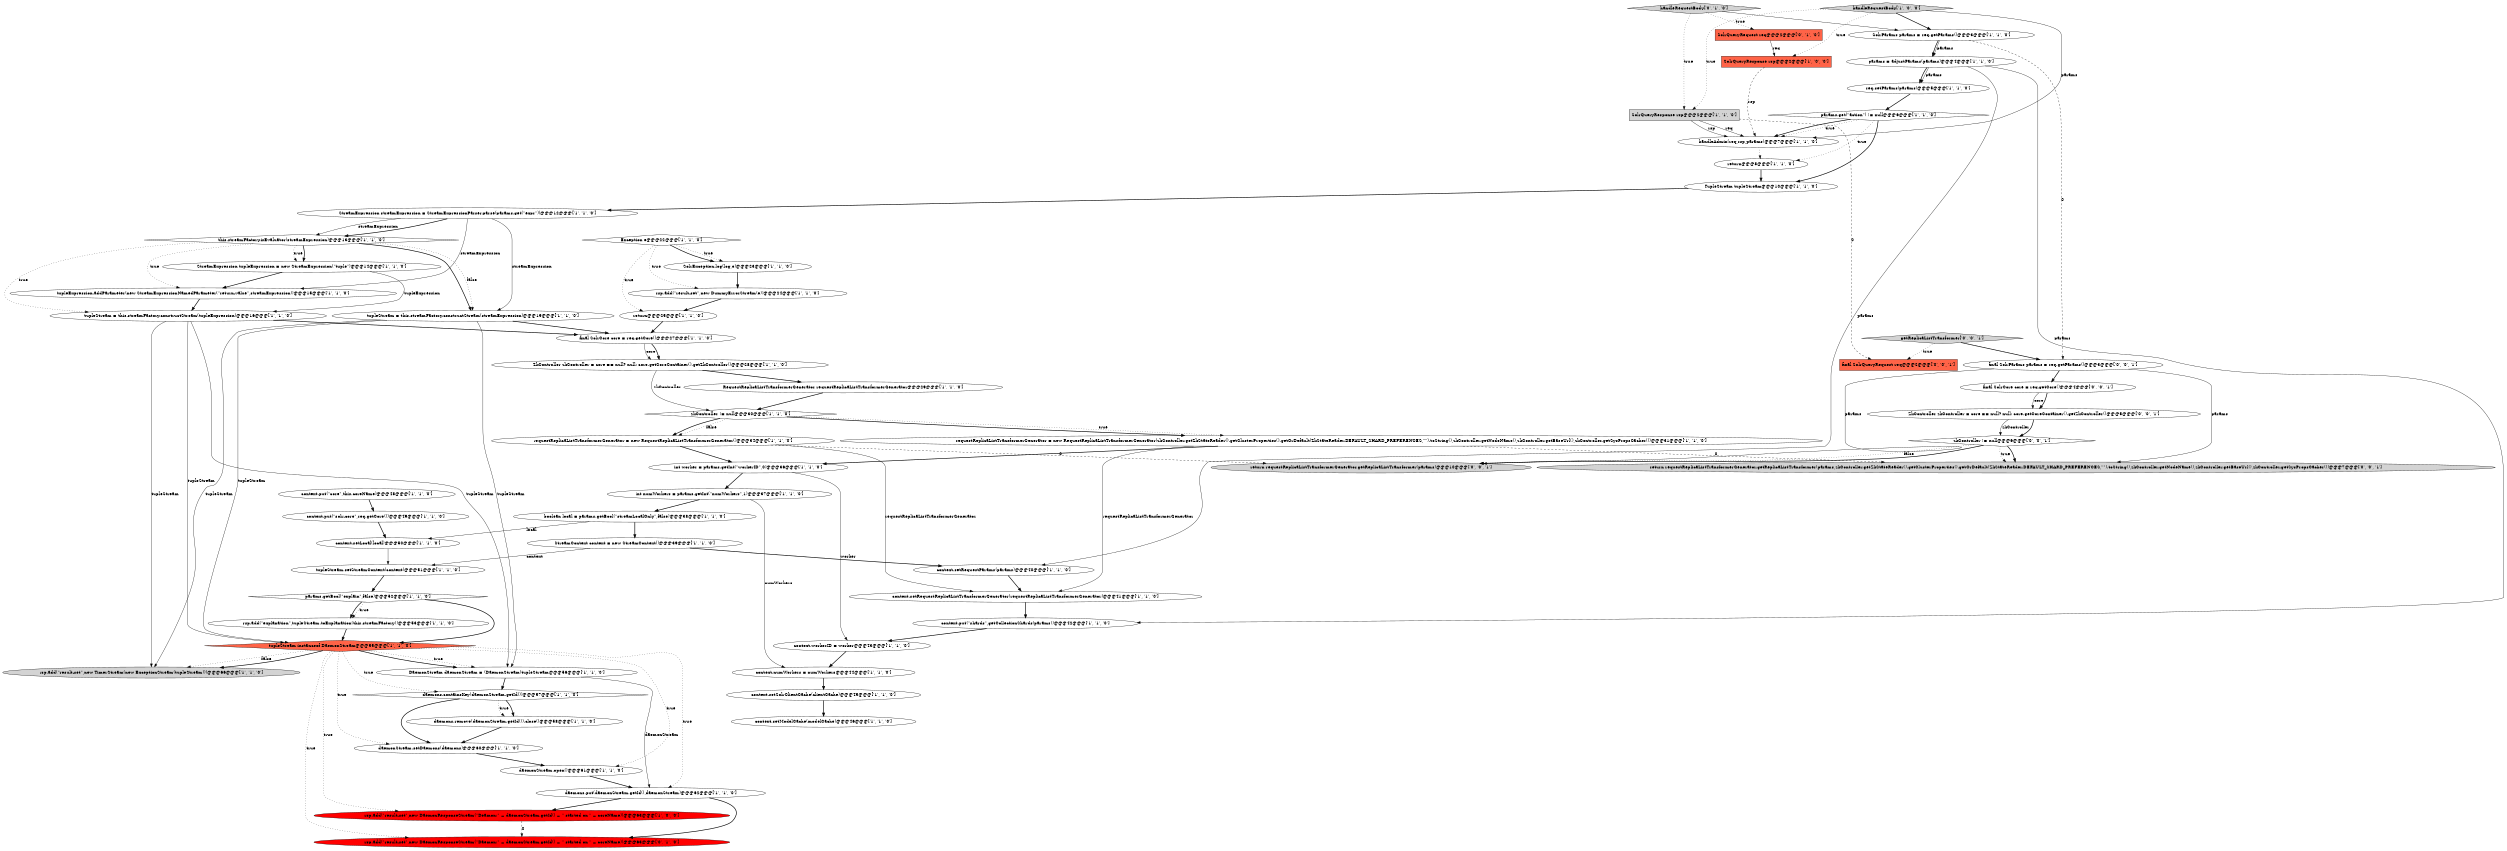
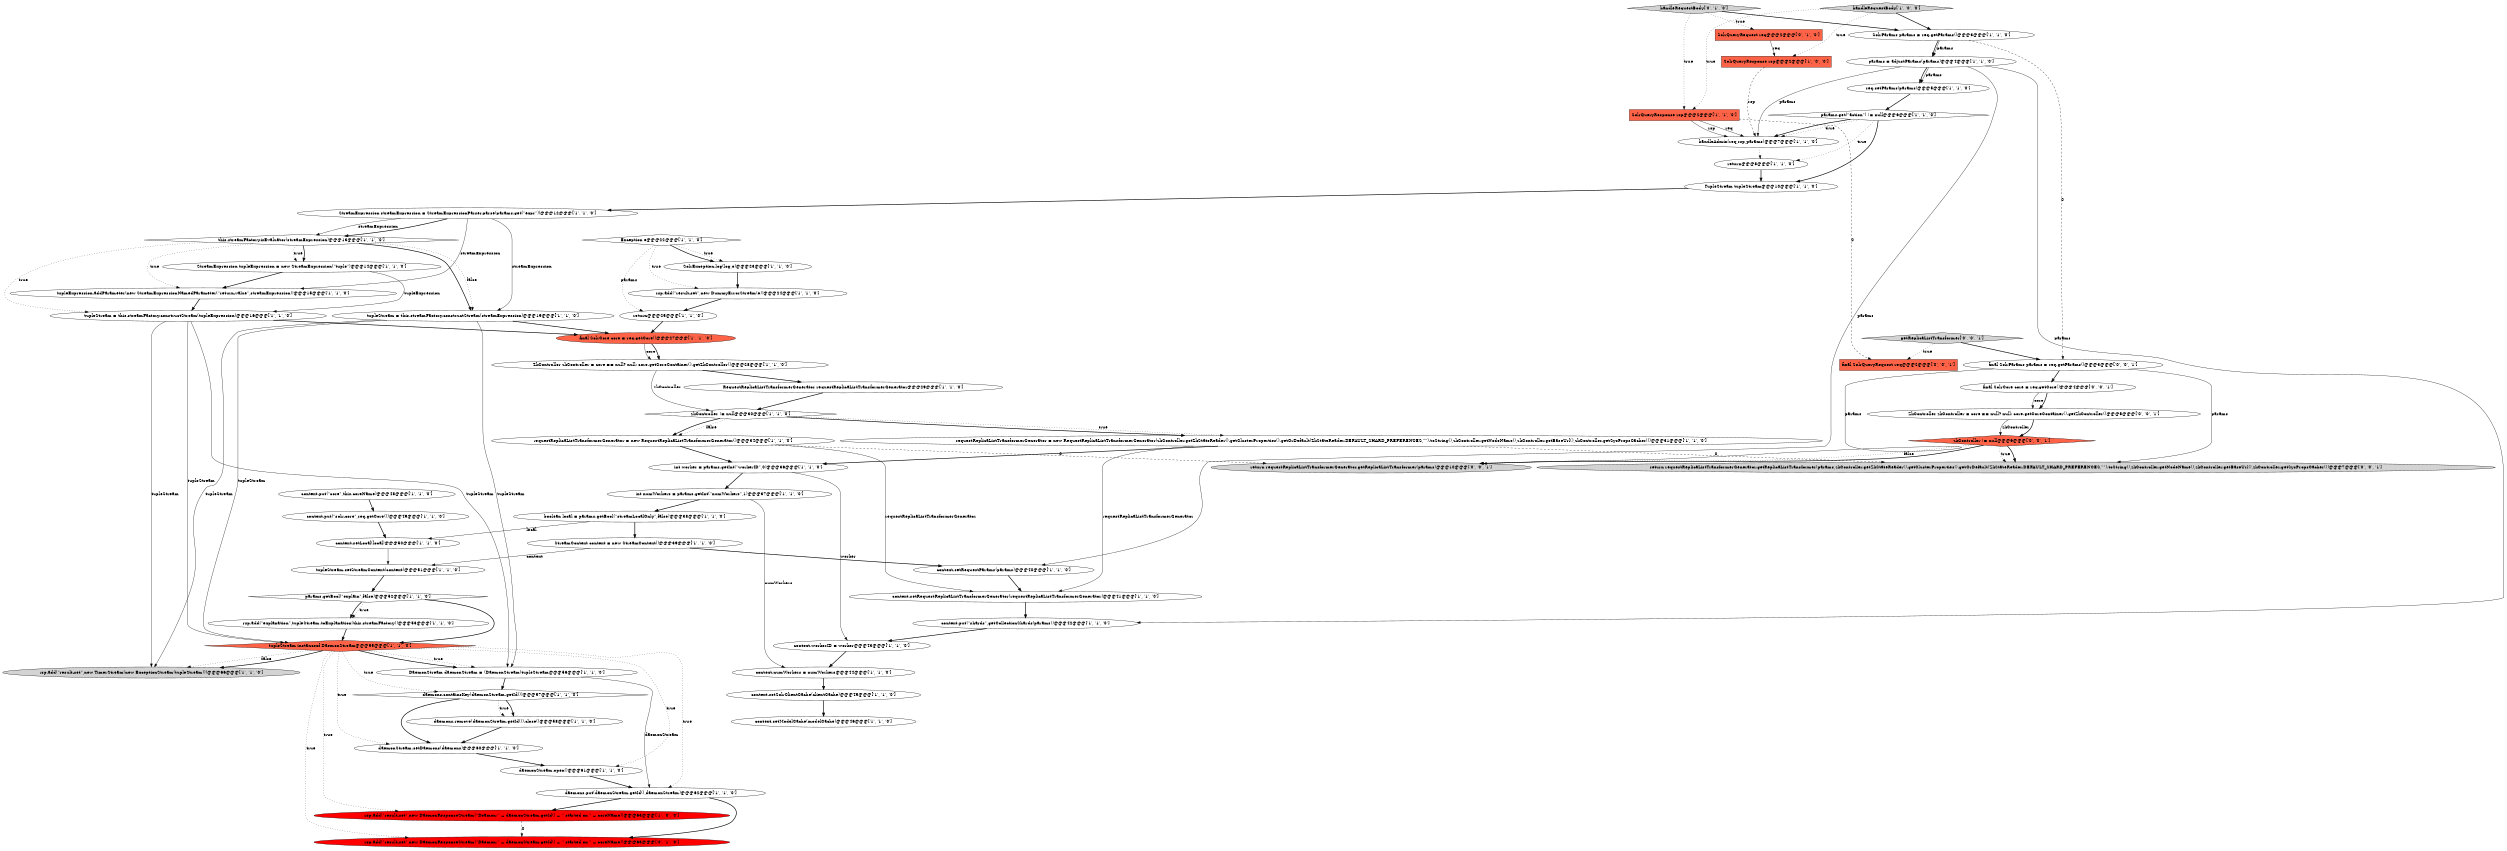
edge "handleRequestBody['0', '1', '0']" -> "SolrParams params = req.getParams()@@@3@@@['1', '1', '0']": style solid -> bold
edge "handleRequestBody['1', '0', '0']" -> "handleAdmin(req,rsp,params)@@@7@@@['1', '1', '0']": now "params = adjustParams(params)@@@4@@@['1', '1', '0']" -> "handleAdmin(req,rsp,params)@@@7@@@['1', '1', '0']"
node "SolrQueryResponse rsp@@@2@@@['1', '1', '0']": fillcolor lightgray -> tomato
edge "Exception e@@@22@@@['1', '1', '0']" -> "return@@@25@@@['1', '1', '0']": label "true" -> "params"
node "final SolrCore core = req.getCore()@@@27@@@['1', '1', '0']": fillcolor white -> tomato
node "zkController != null@@@6@@@['0', '0', '1']": fillcolor white -> tomato
